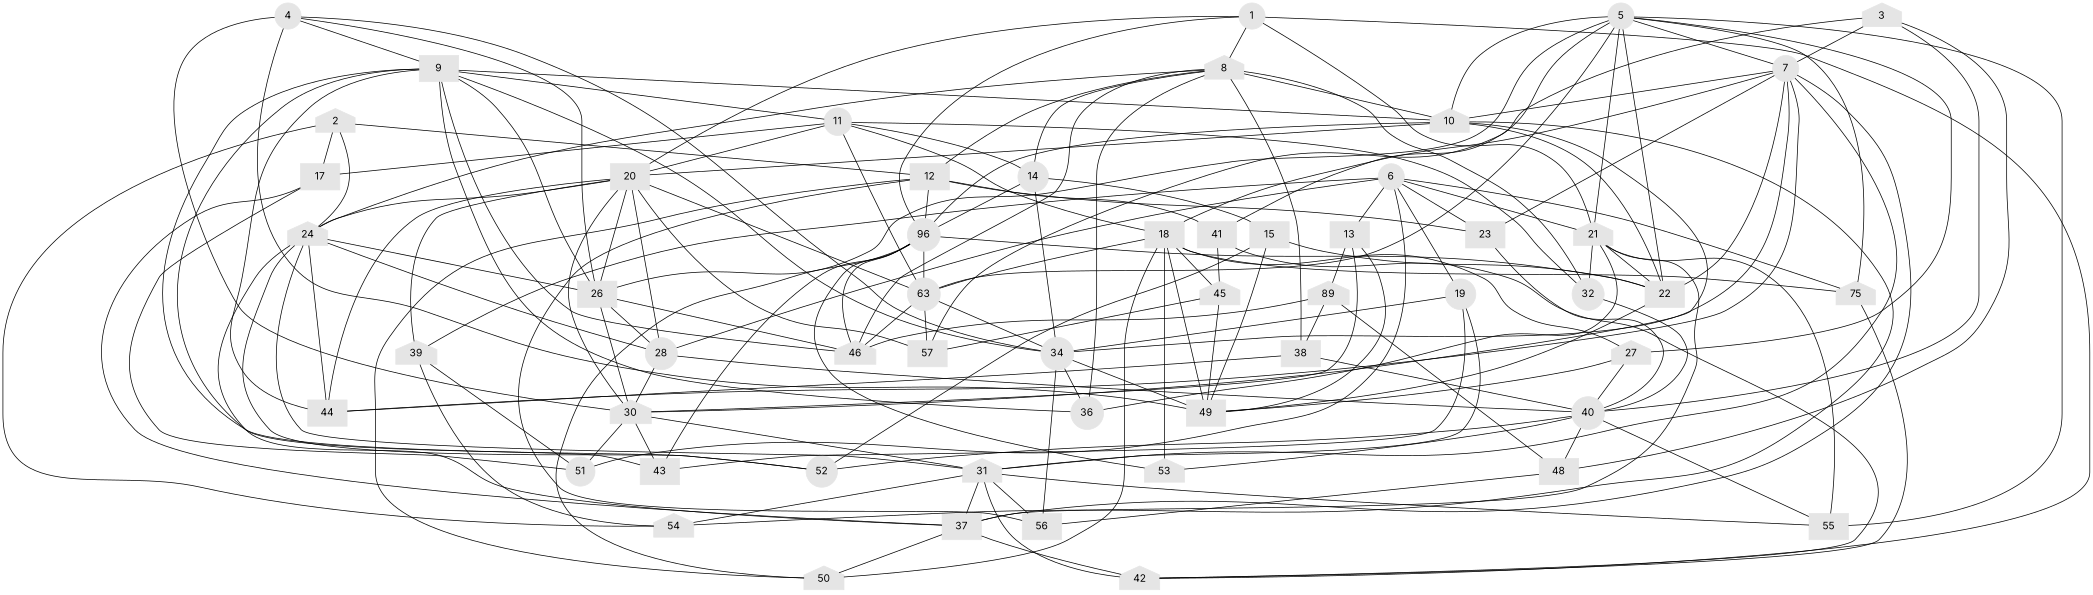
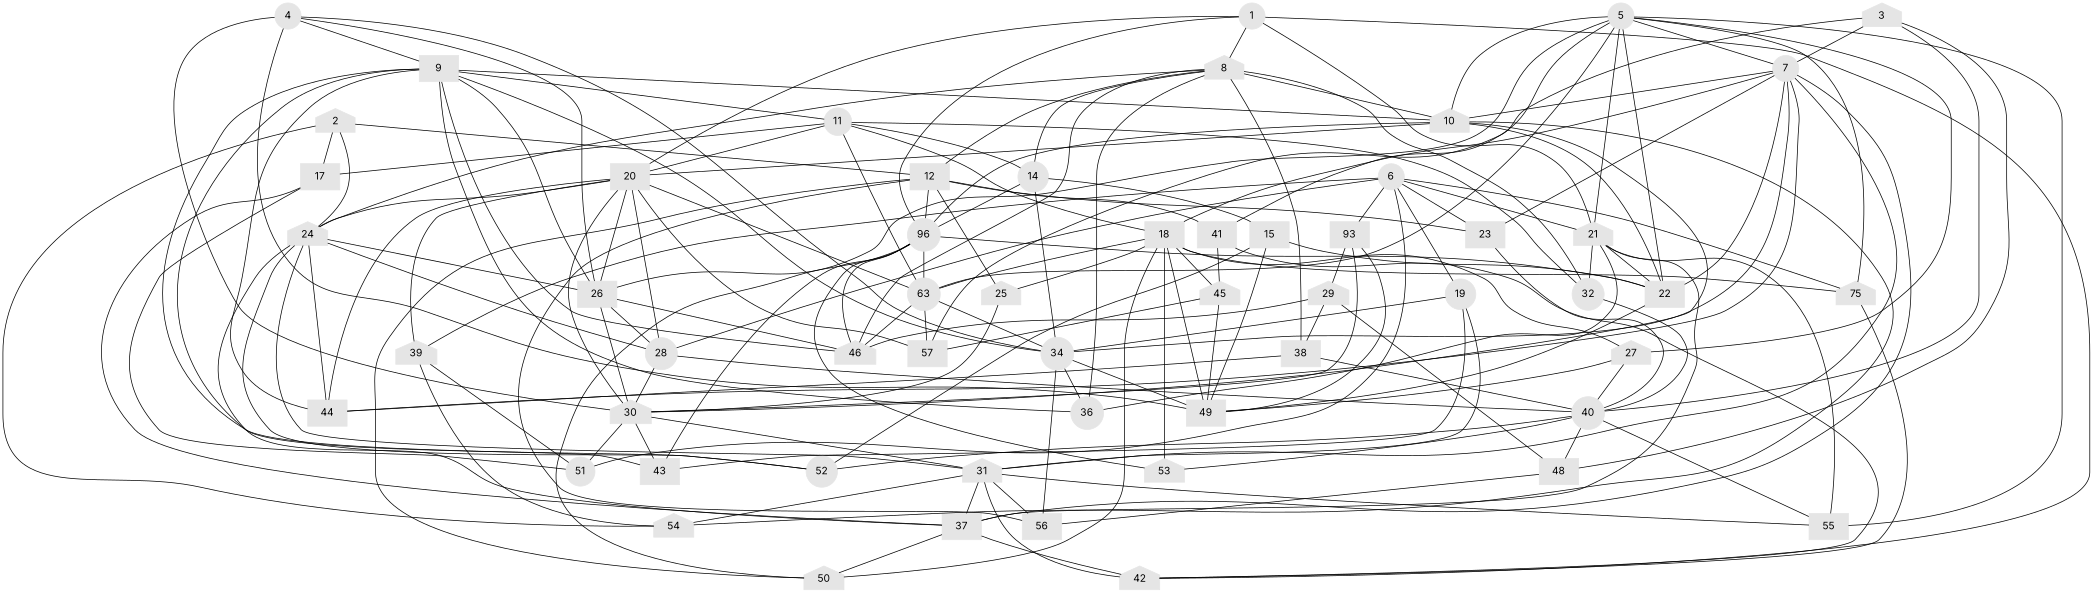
node "13": label "13" -> "93"
node "25": added
node "89": label "89" -> "29"
